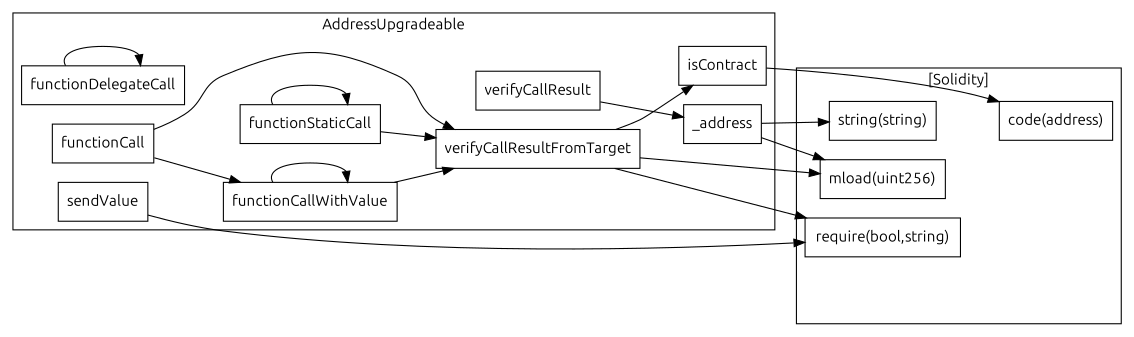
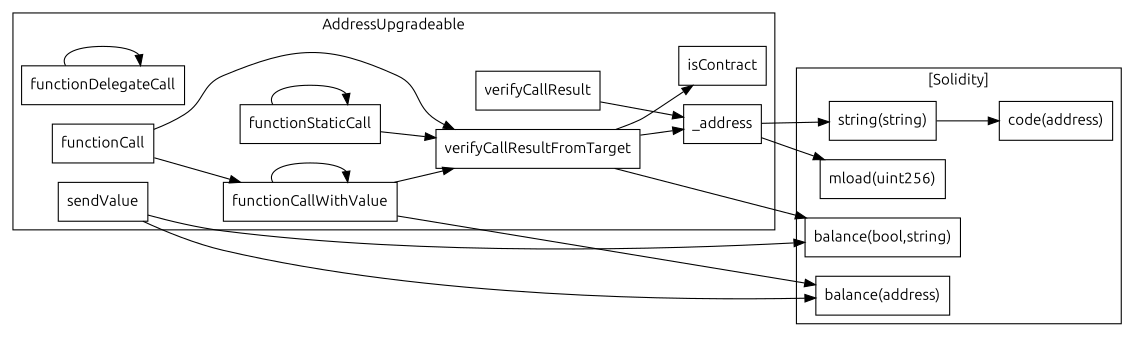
edge "isContract" -> "code(address)": now "string(string)" -> "code(address)"
edge "verifyCallResultFromTarget" -> "mload(uint256)": now "verifyCallResultFromTarget" -> "_address"
node "require(bool,string)": label "require(bool,string)" -> "balance(bool,string)"
node "balance(address)": added
